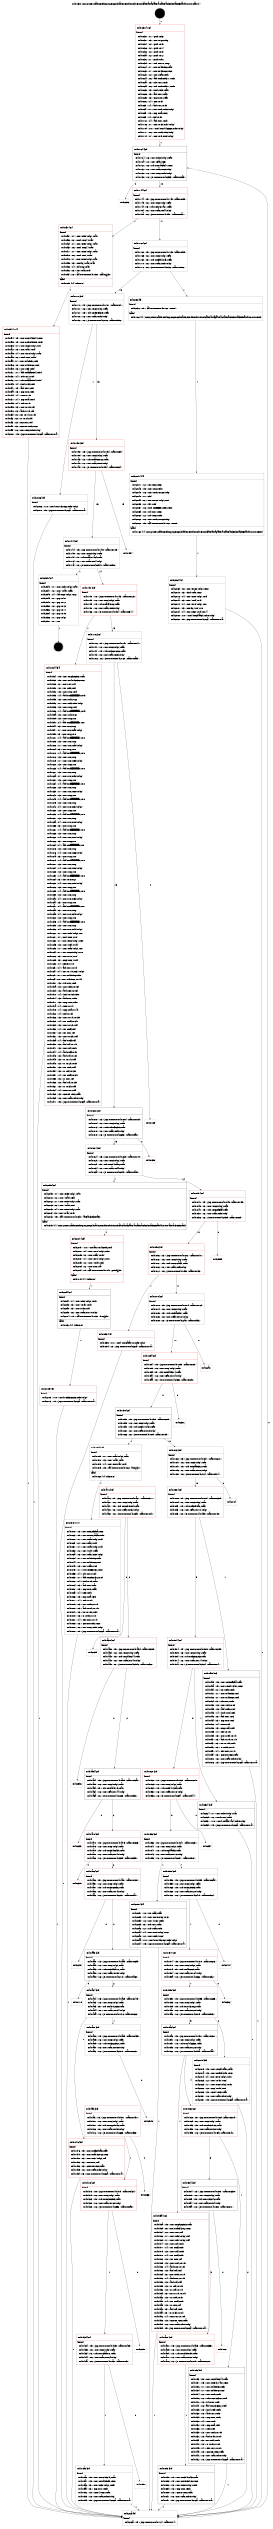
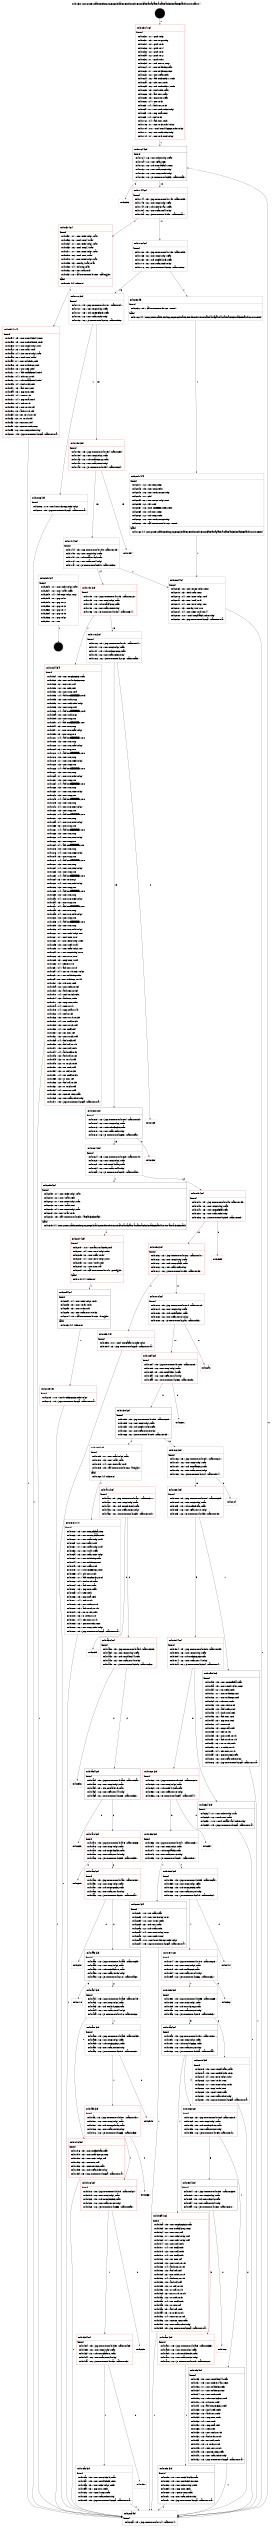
edge "0x4017b4 [28]" -> "0x402540 [24]": now "0x4017b4 [28]" -> "0x40206d [42]"
edge "0x401ae0 [28]" -> "0x401afc [28]": added, label "1"
